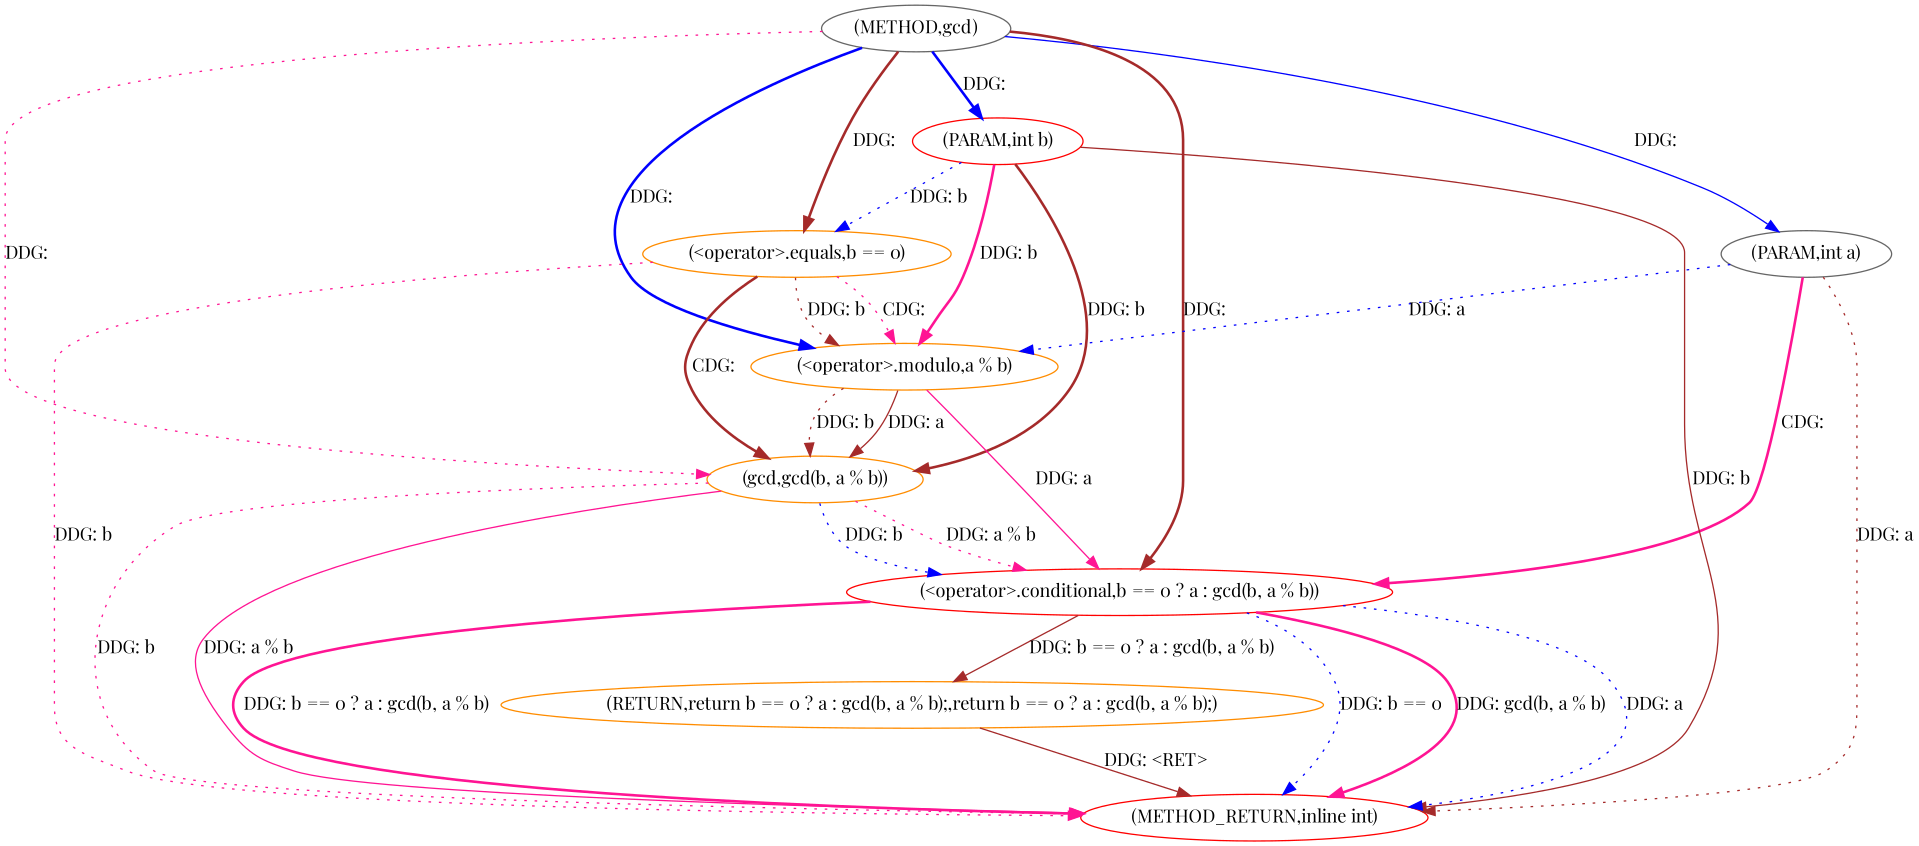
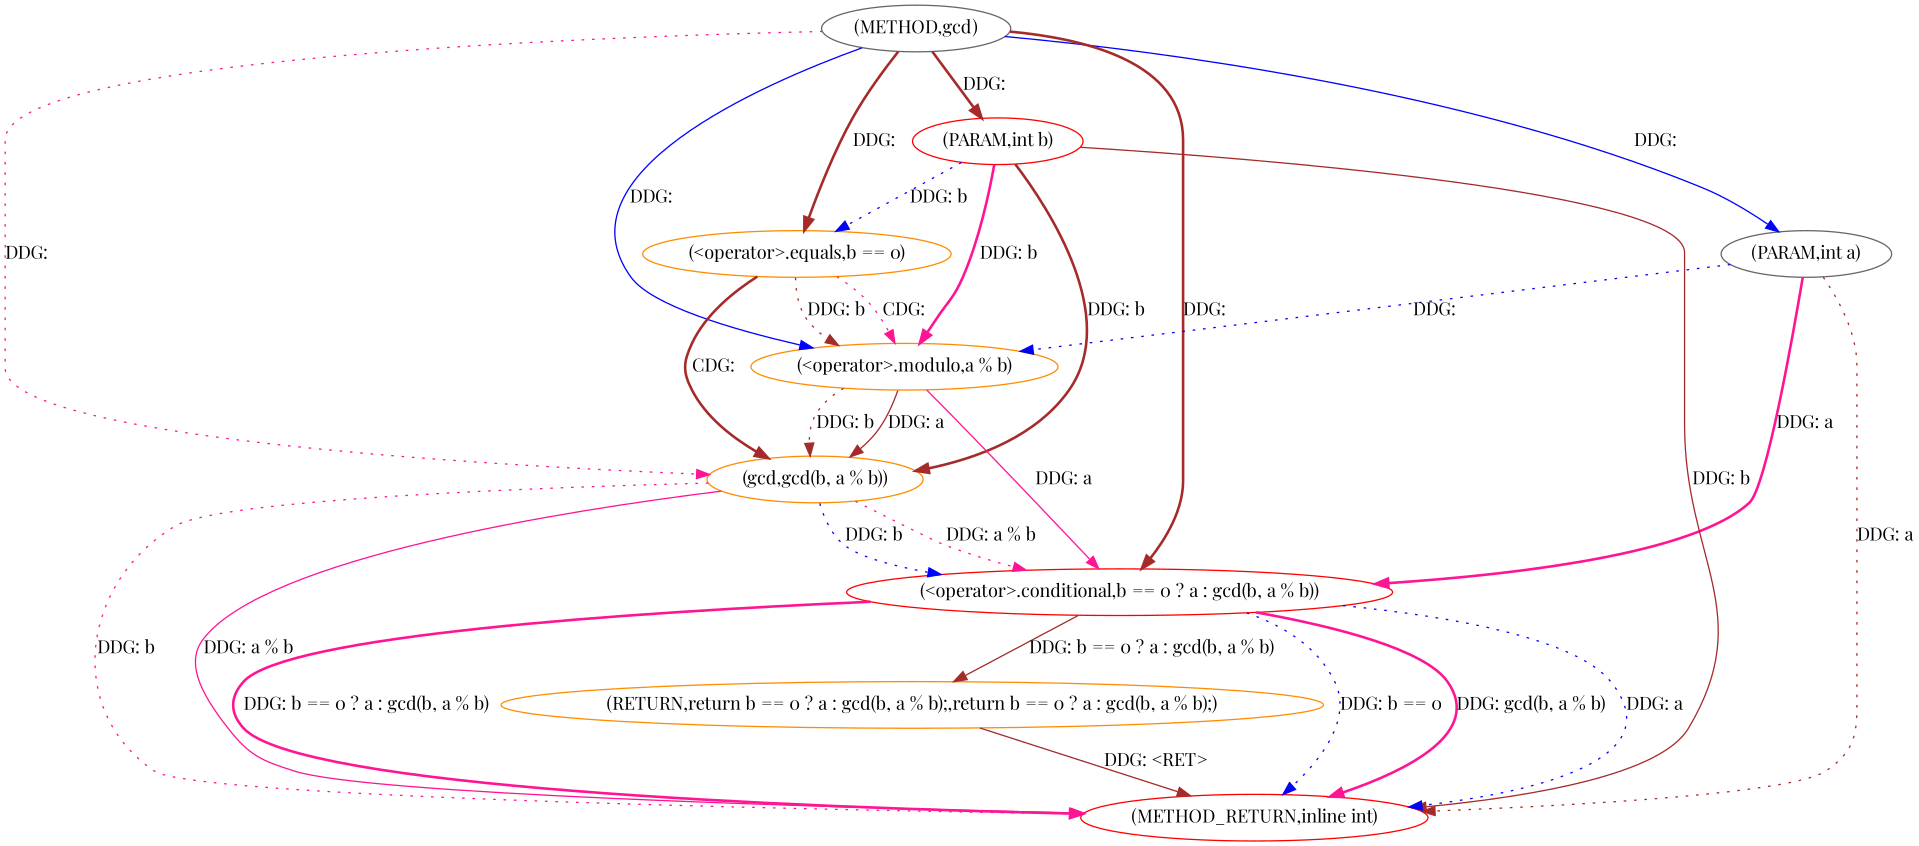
edge "(METHOD,gcd)" -> "(PARAM,int b)": color blue -> brown
edge "(METHOD,gcd)" -> "(<operator>.modulo,a % b)": style bold -> solid
edge "(PARAM,int a)" -> "(<operator>.modulo,a % b)": label "DDG: a" -> "DDG: "
edge "(PARAM,int a)" -> "(<operator>.conditional,b == 0 ? a : gcd(b, a % b))": label "CDG: " -> "DDG: a"
edge "(<operator>.equals,b == 0)" -> "(METHOD_RETURN,inline int)": removed, label "DDG: b"
